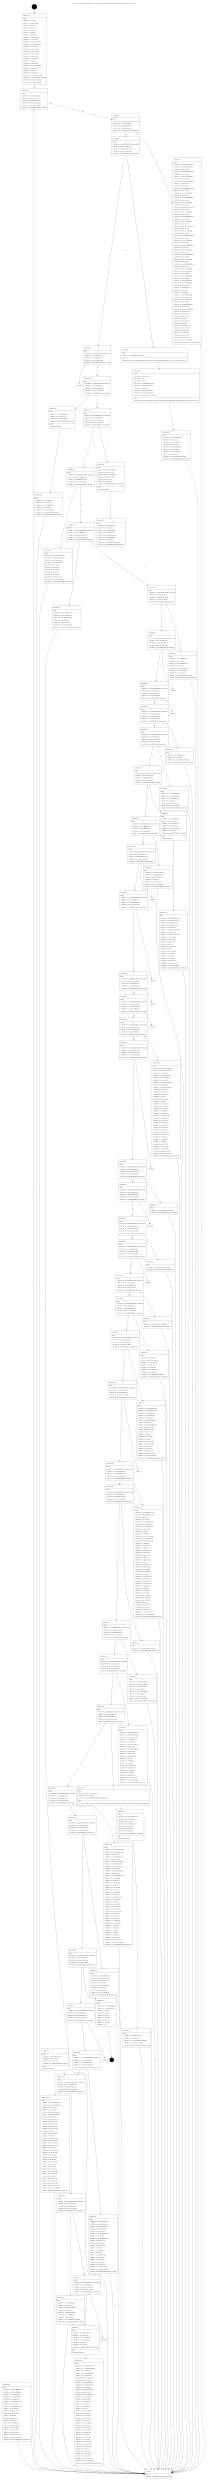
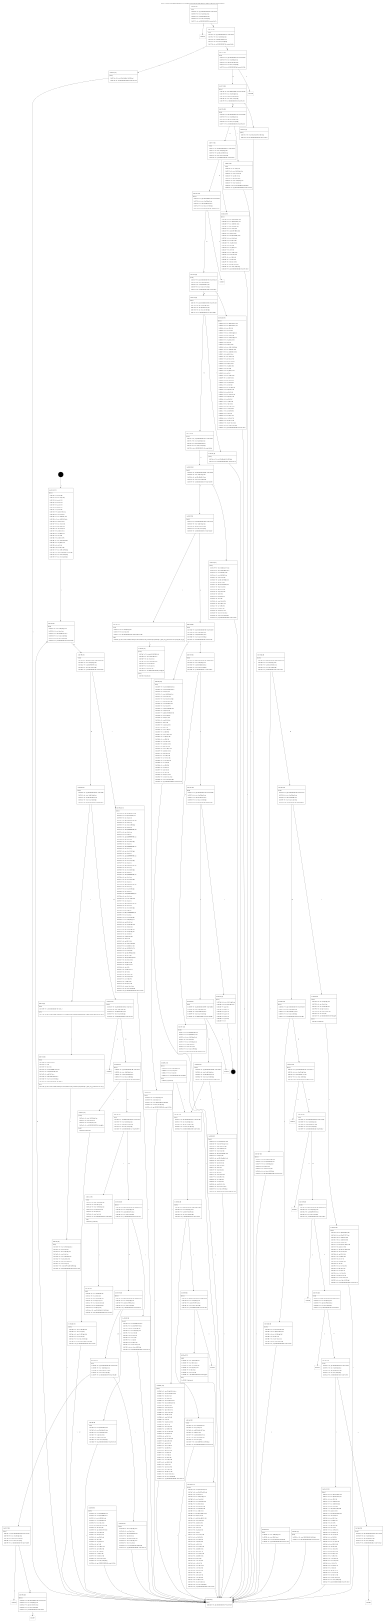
node "0x4015b7 [28]": removed
node "0x4016cf [28]": removed
node "0x401c7d [36]": removed
